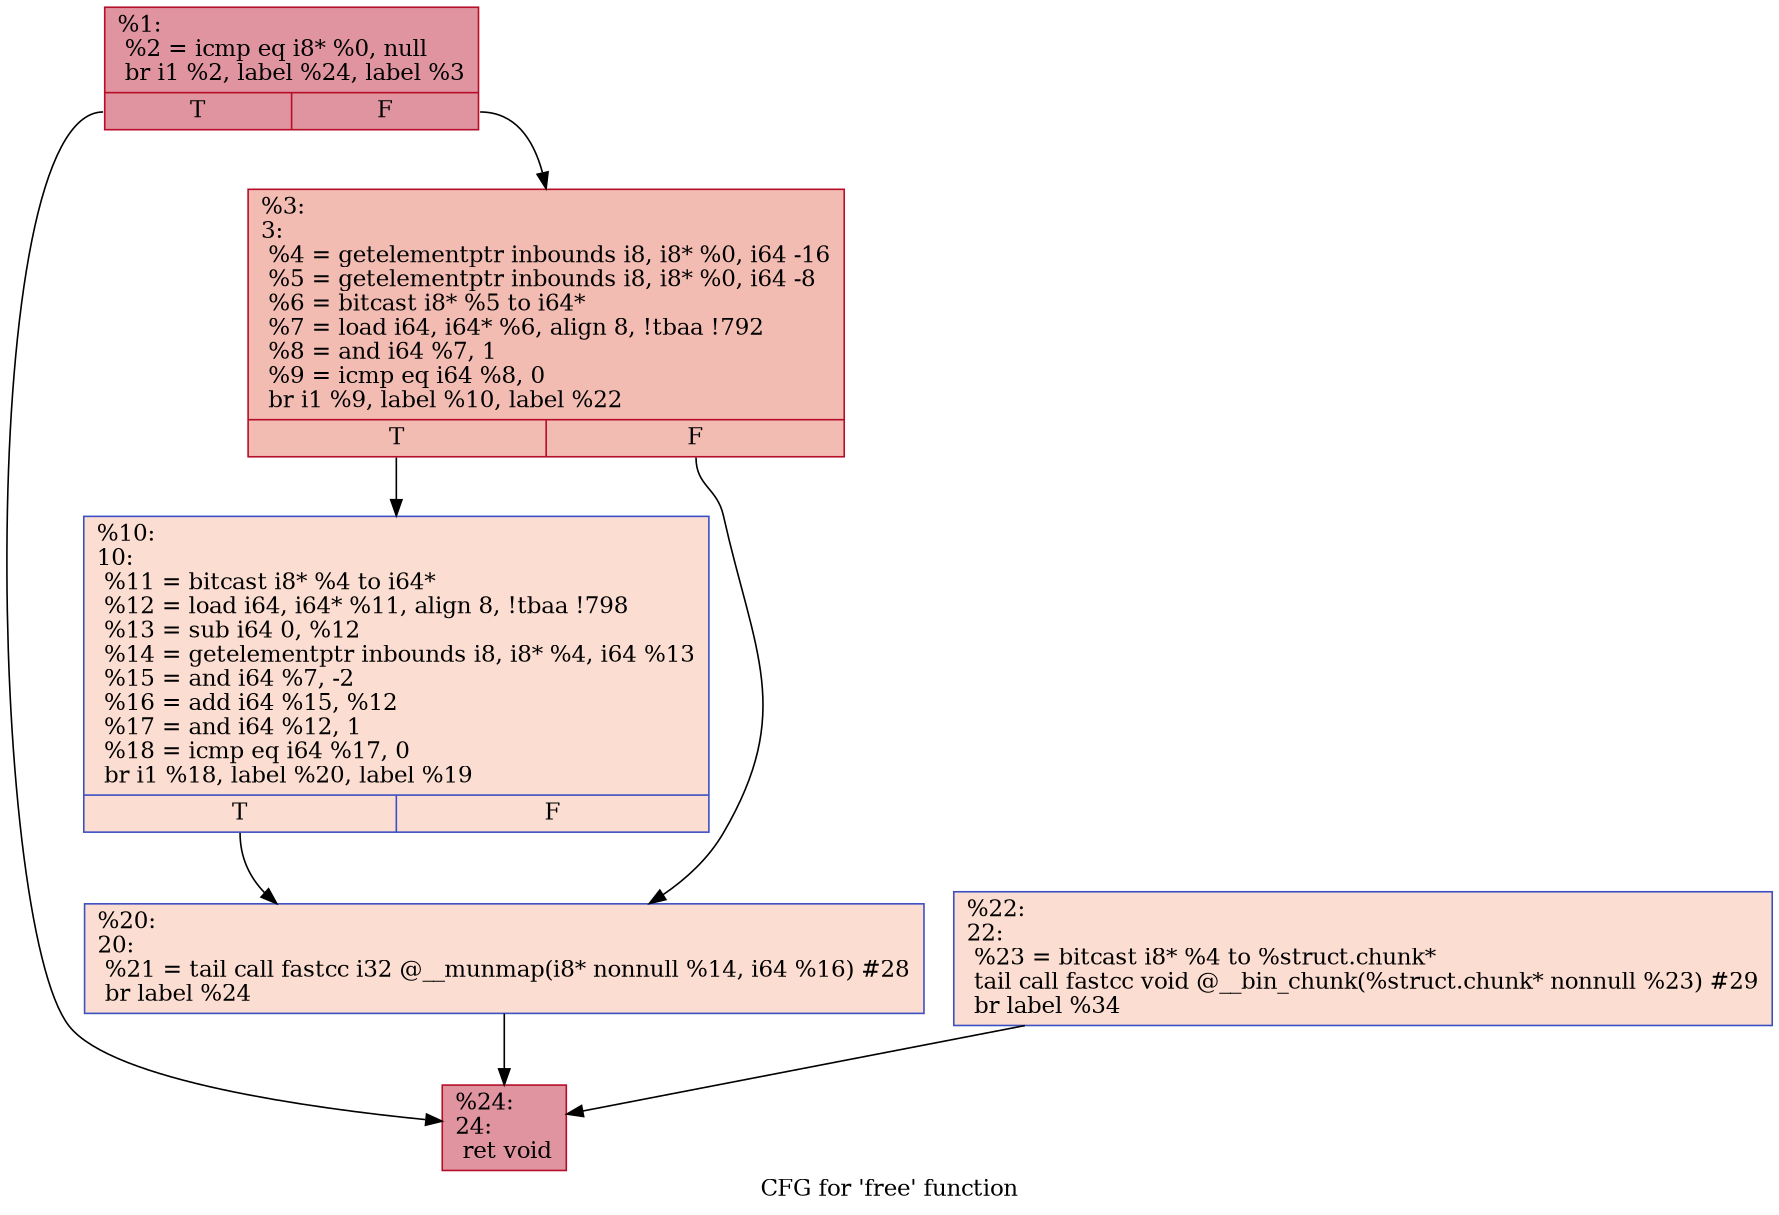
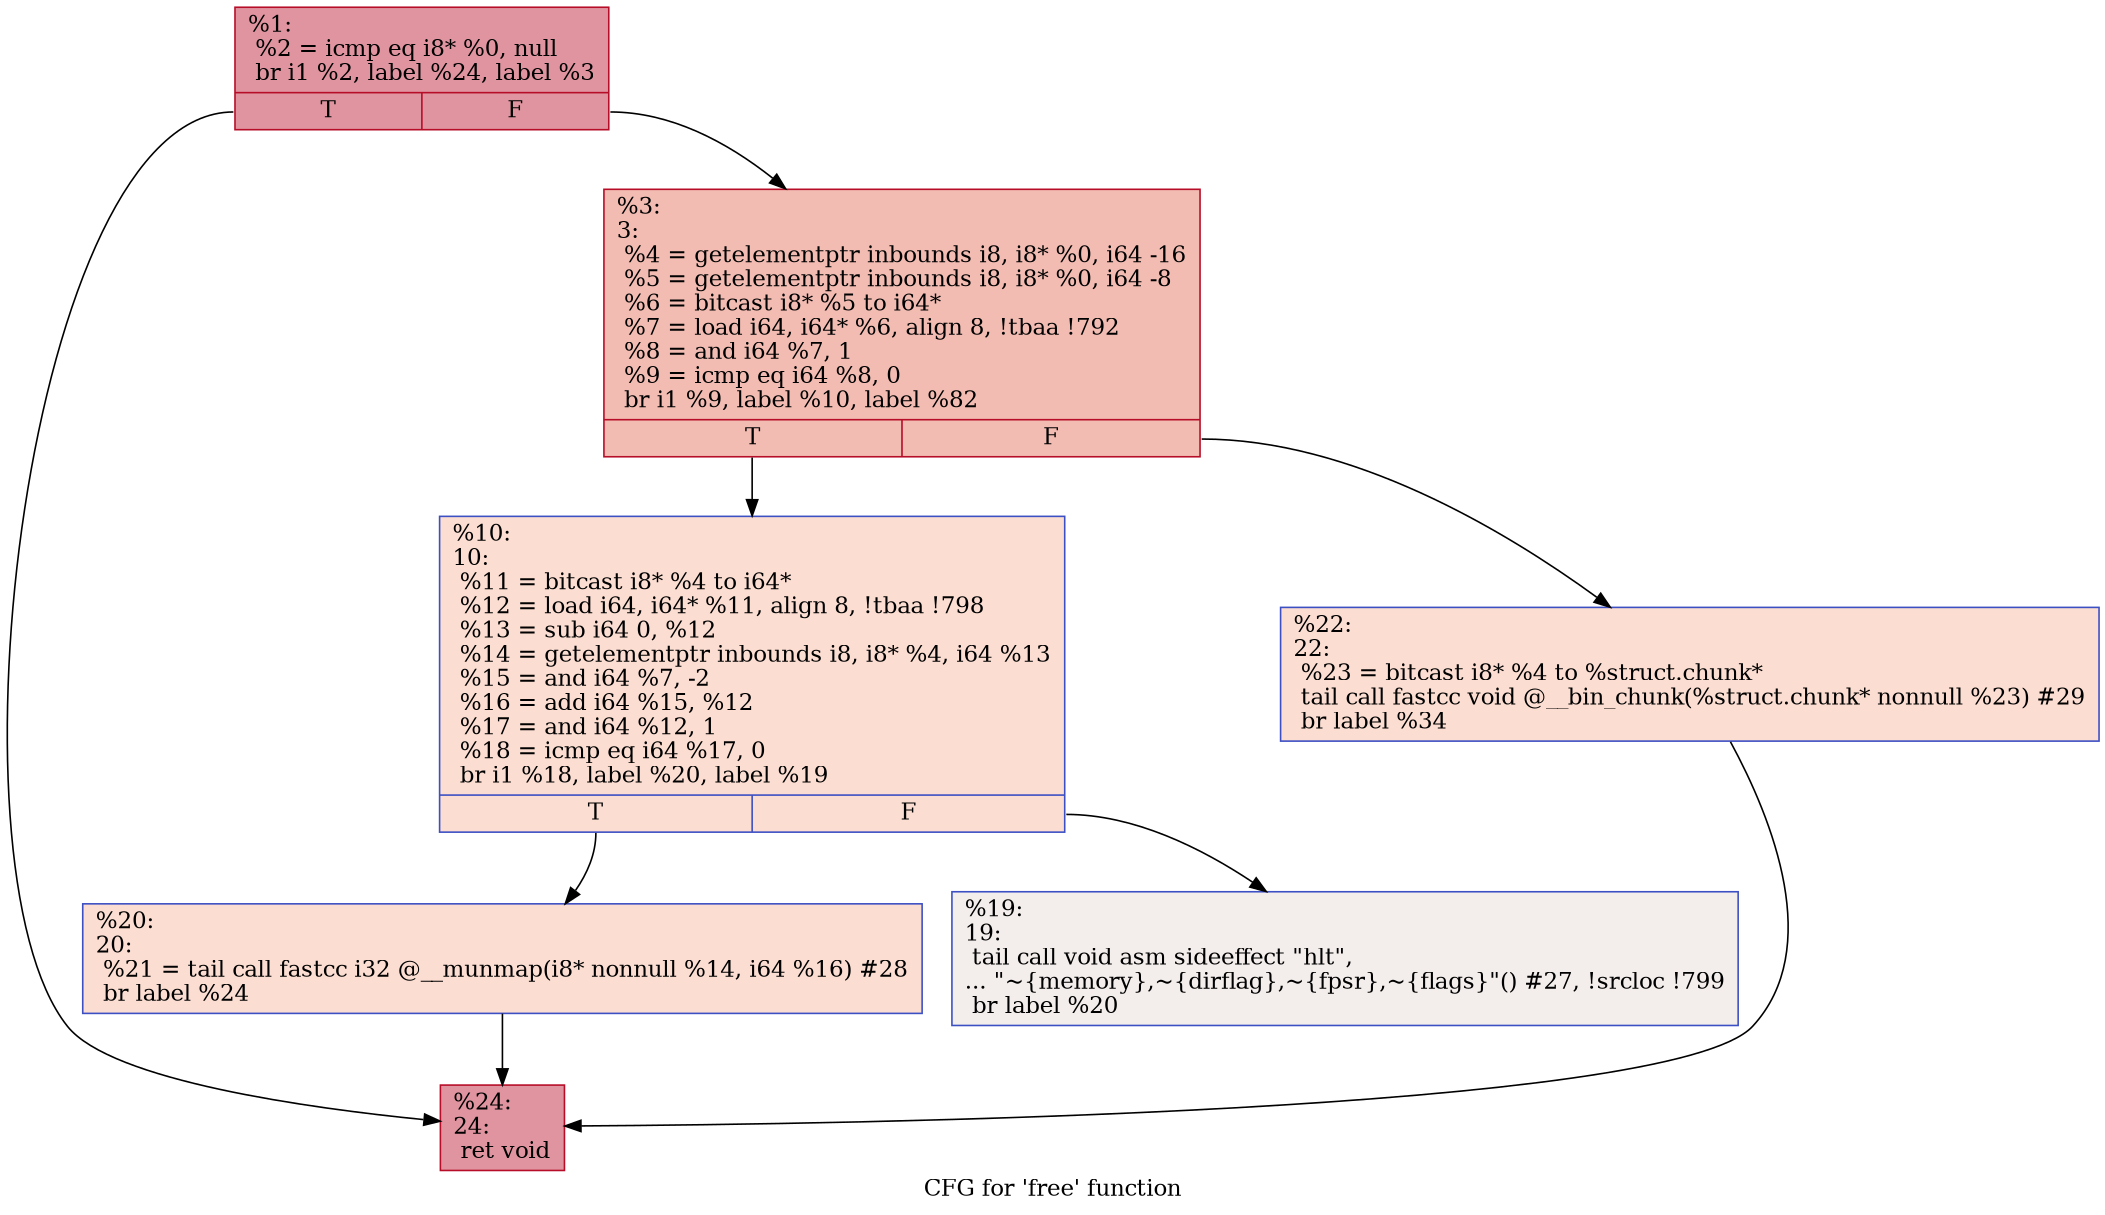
node "%3:": text "br i1 %9, label %10, label %22" -> "br i1 %9, label %10, label %82"
edge "%3:" -> "%20:": now "%3:" -> "%22:"
node "%19:": added
